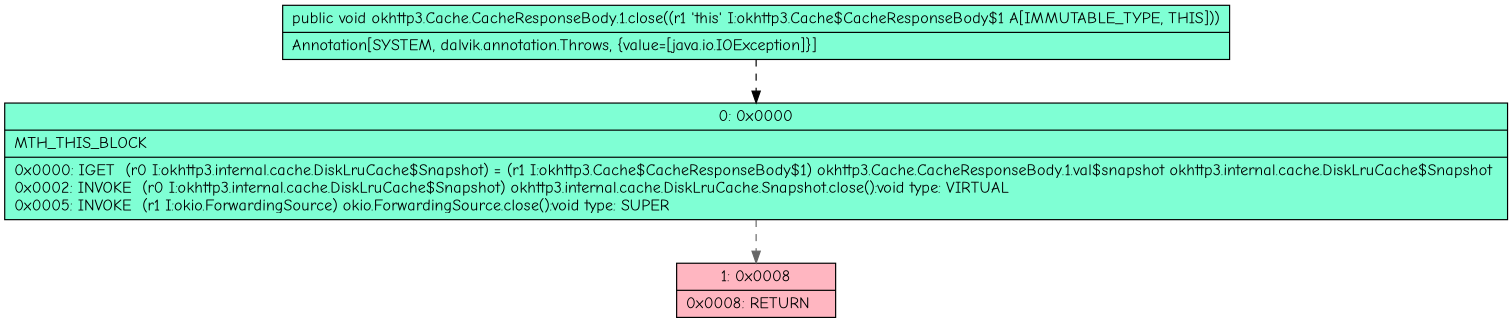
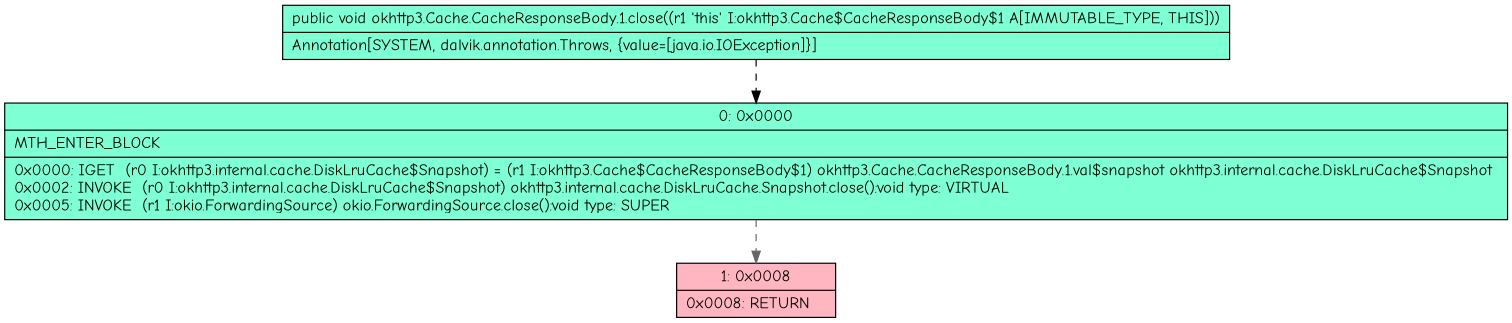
node "0: 0x0000": text "MTH_THIS_BLOCK" -> "MTH_ENTER_BLOCK"
